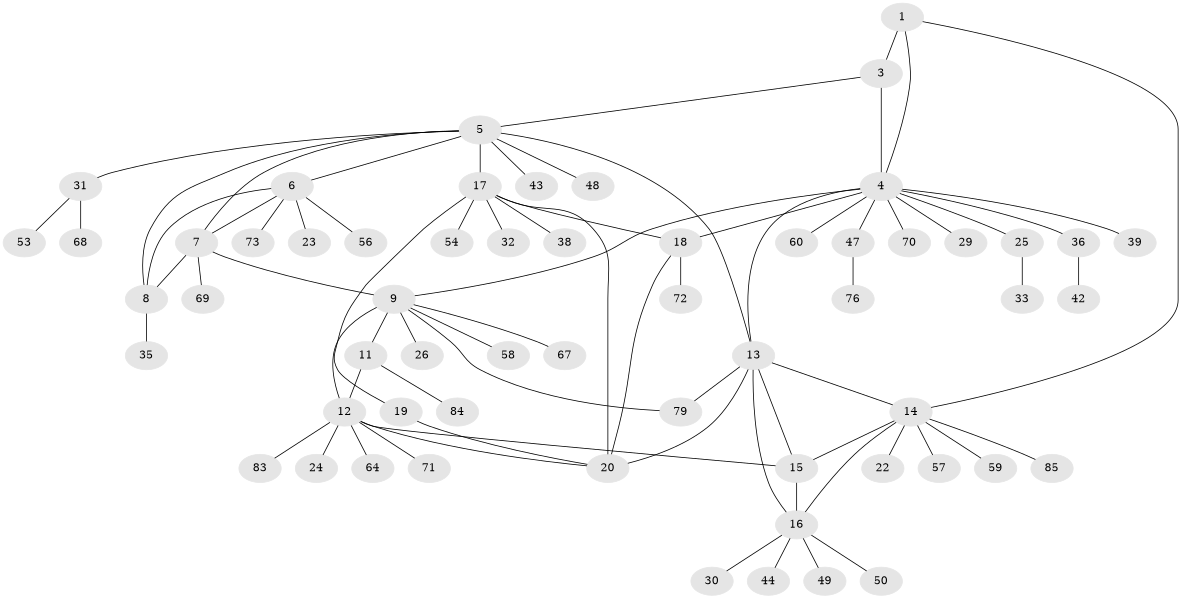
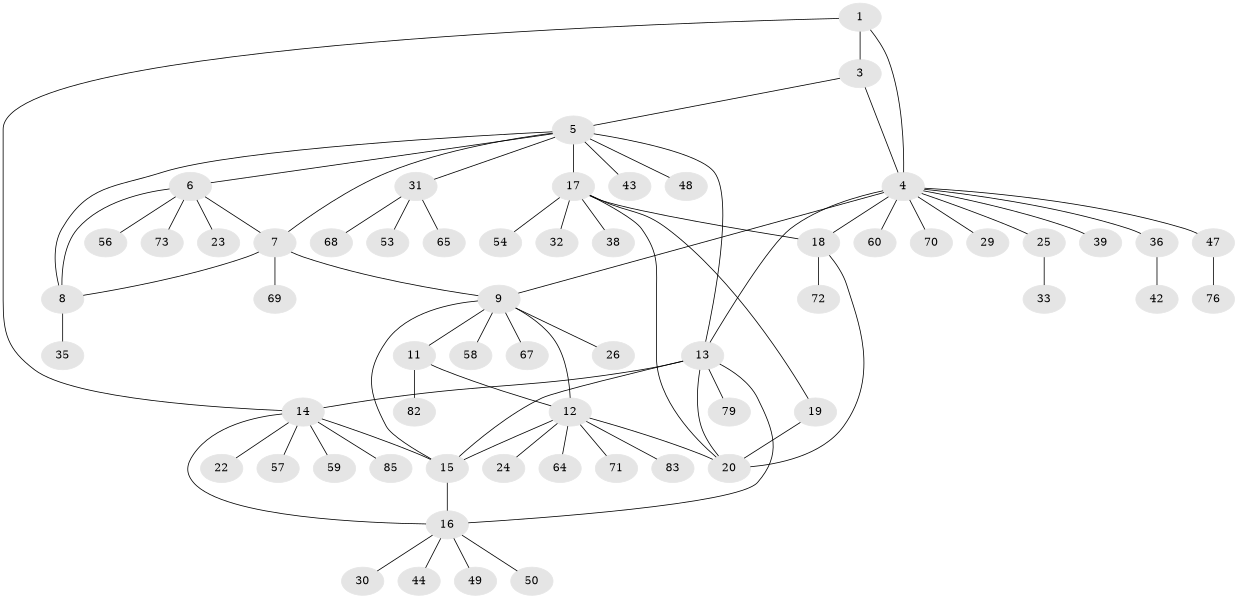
node "65": added
edge "9" -- "79": now "9" -- "15"
node "84": label "84" -> "82"
